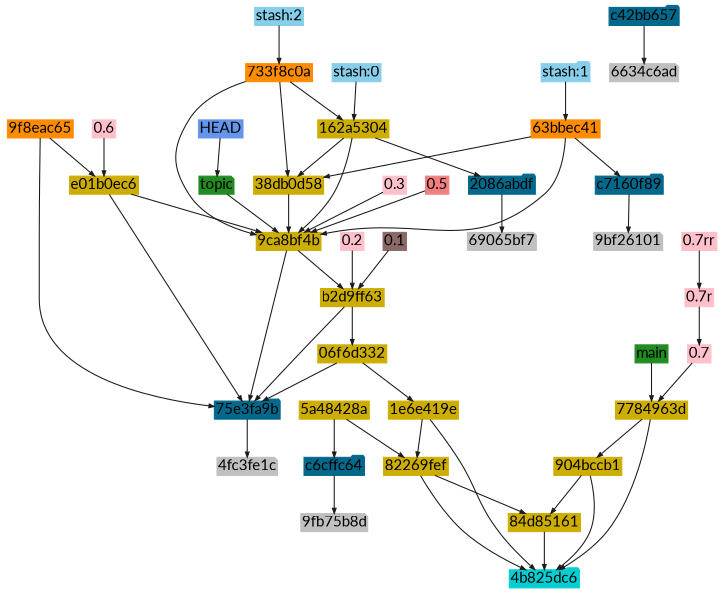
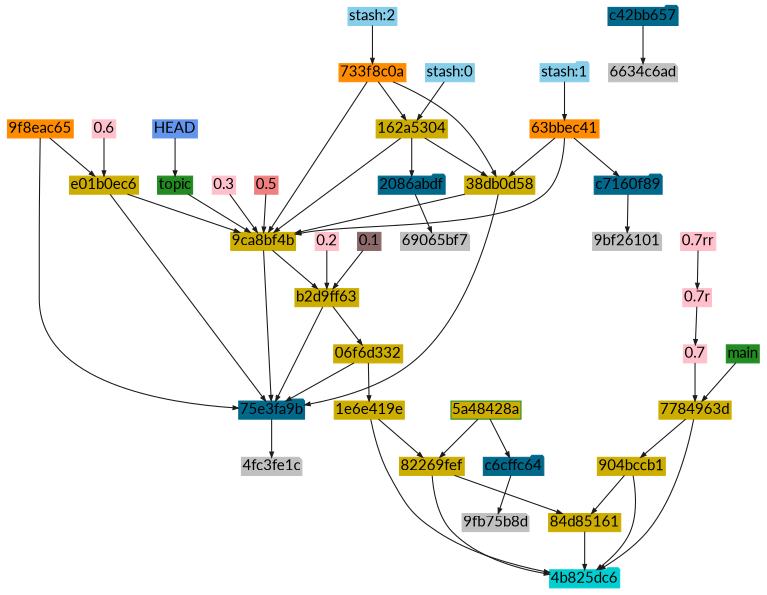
node "topic": shape note -> box
edge "38db0d58" -> "75e3fa9b": added
node "5a48428a": color gold3 -> forestgreen
